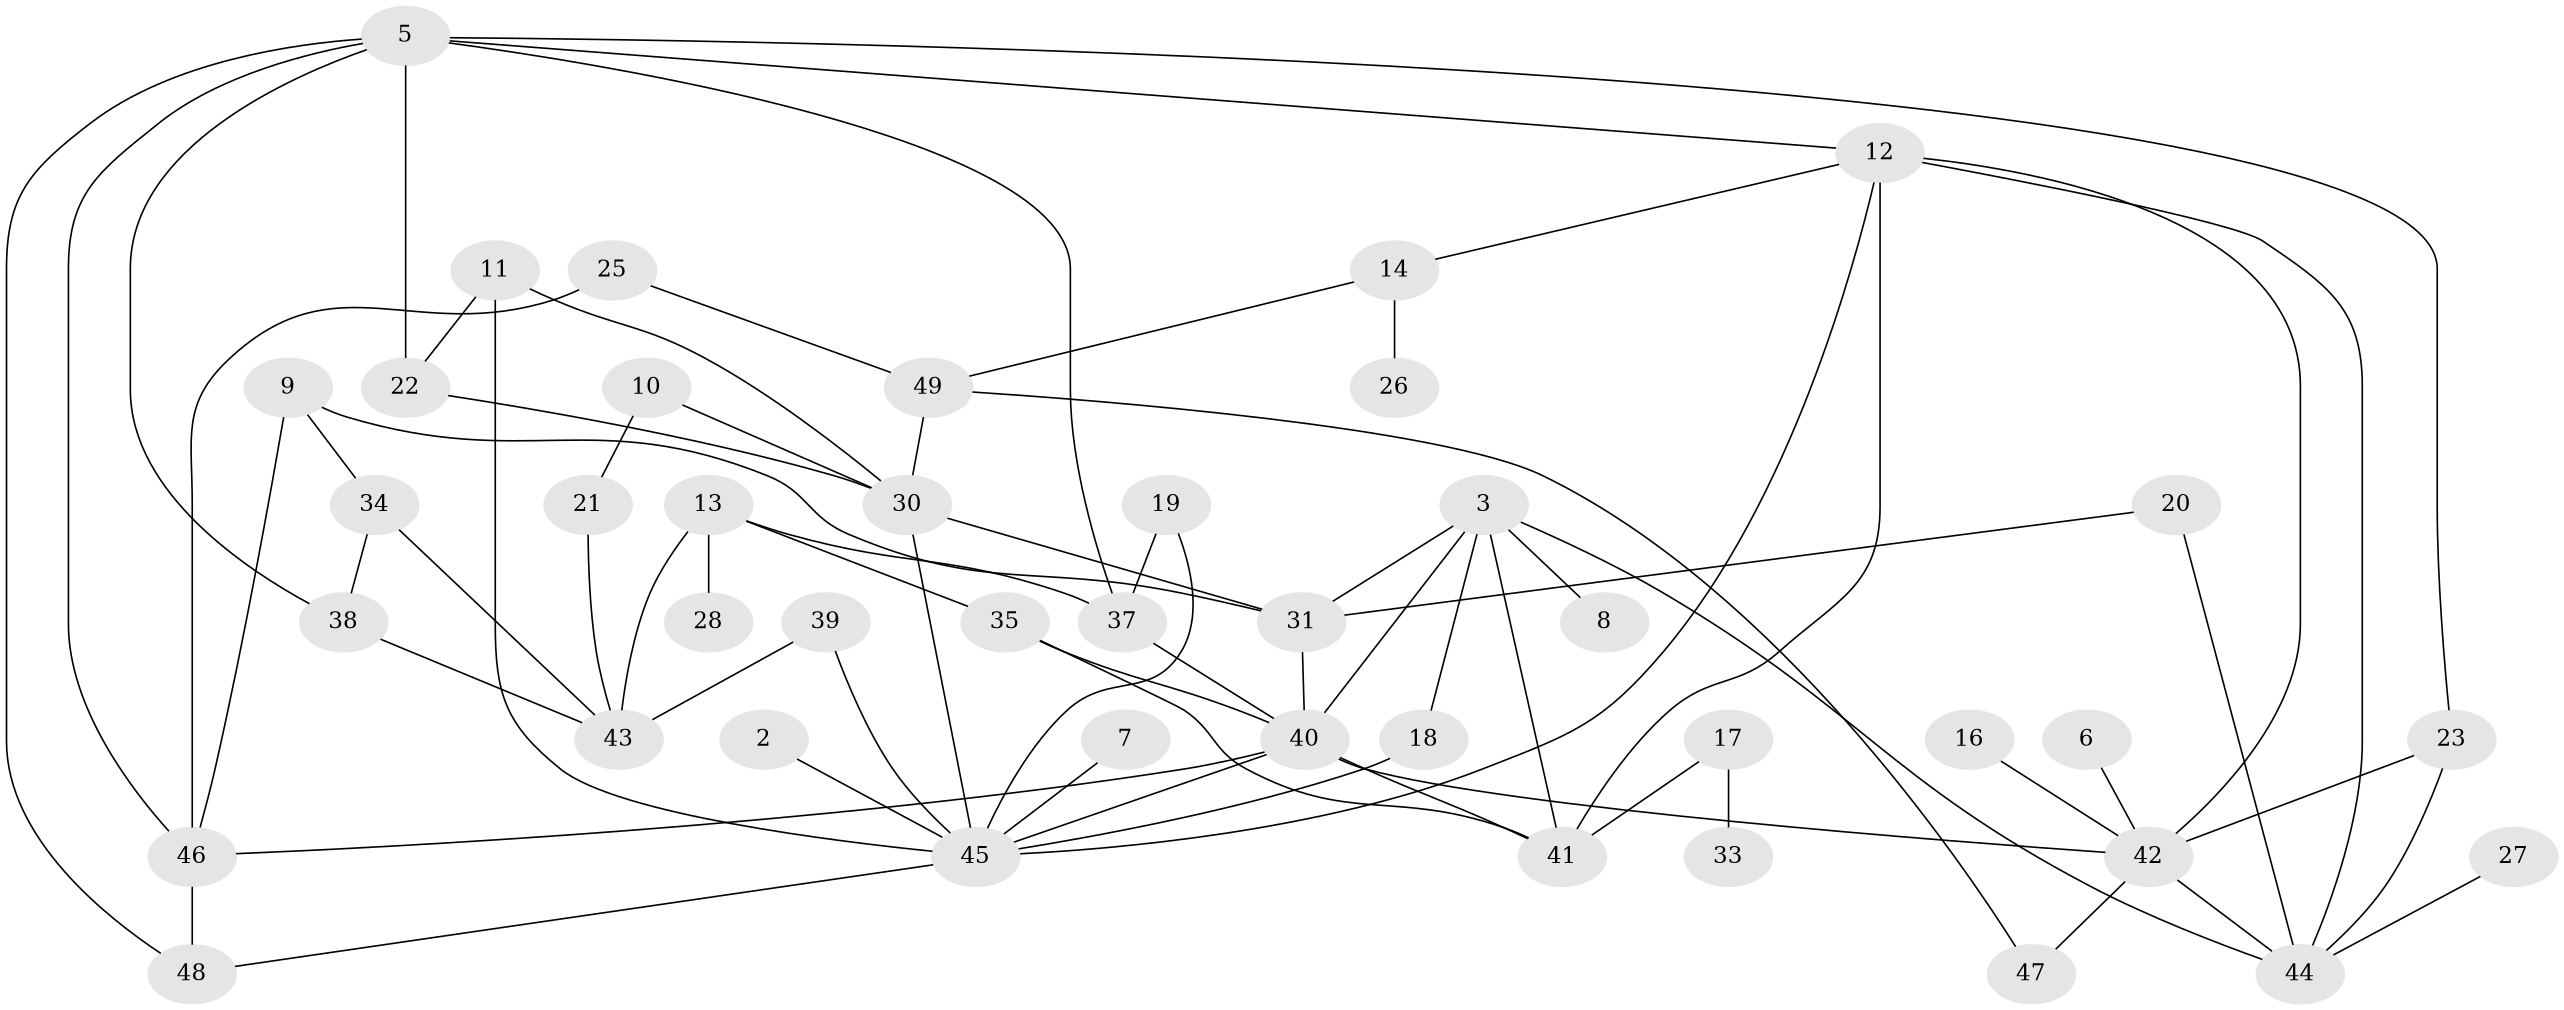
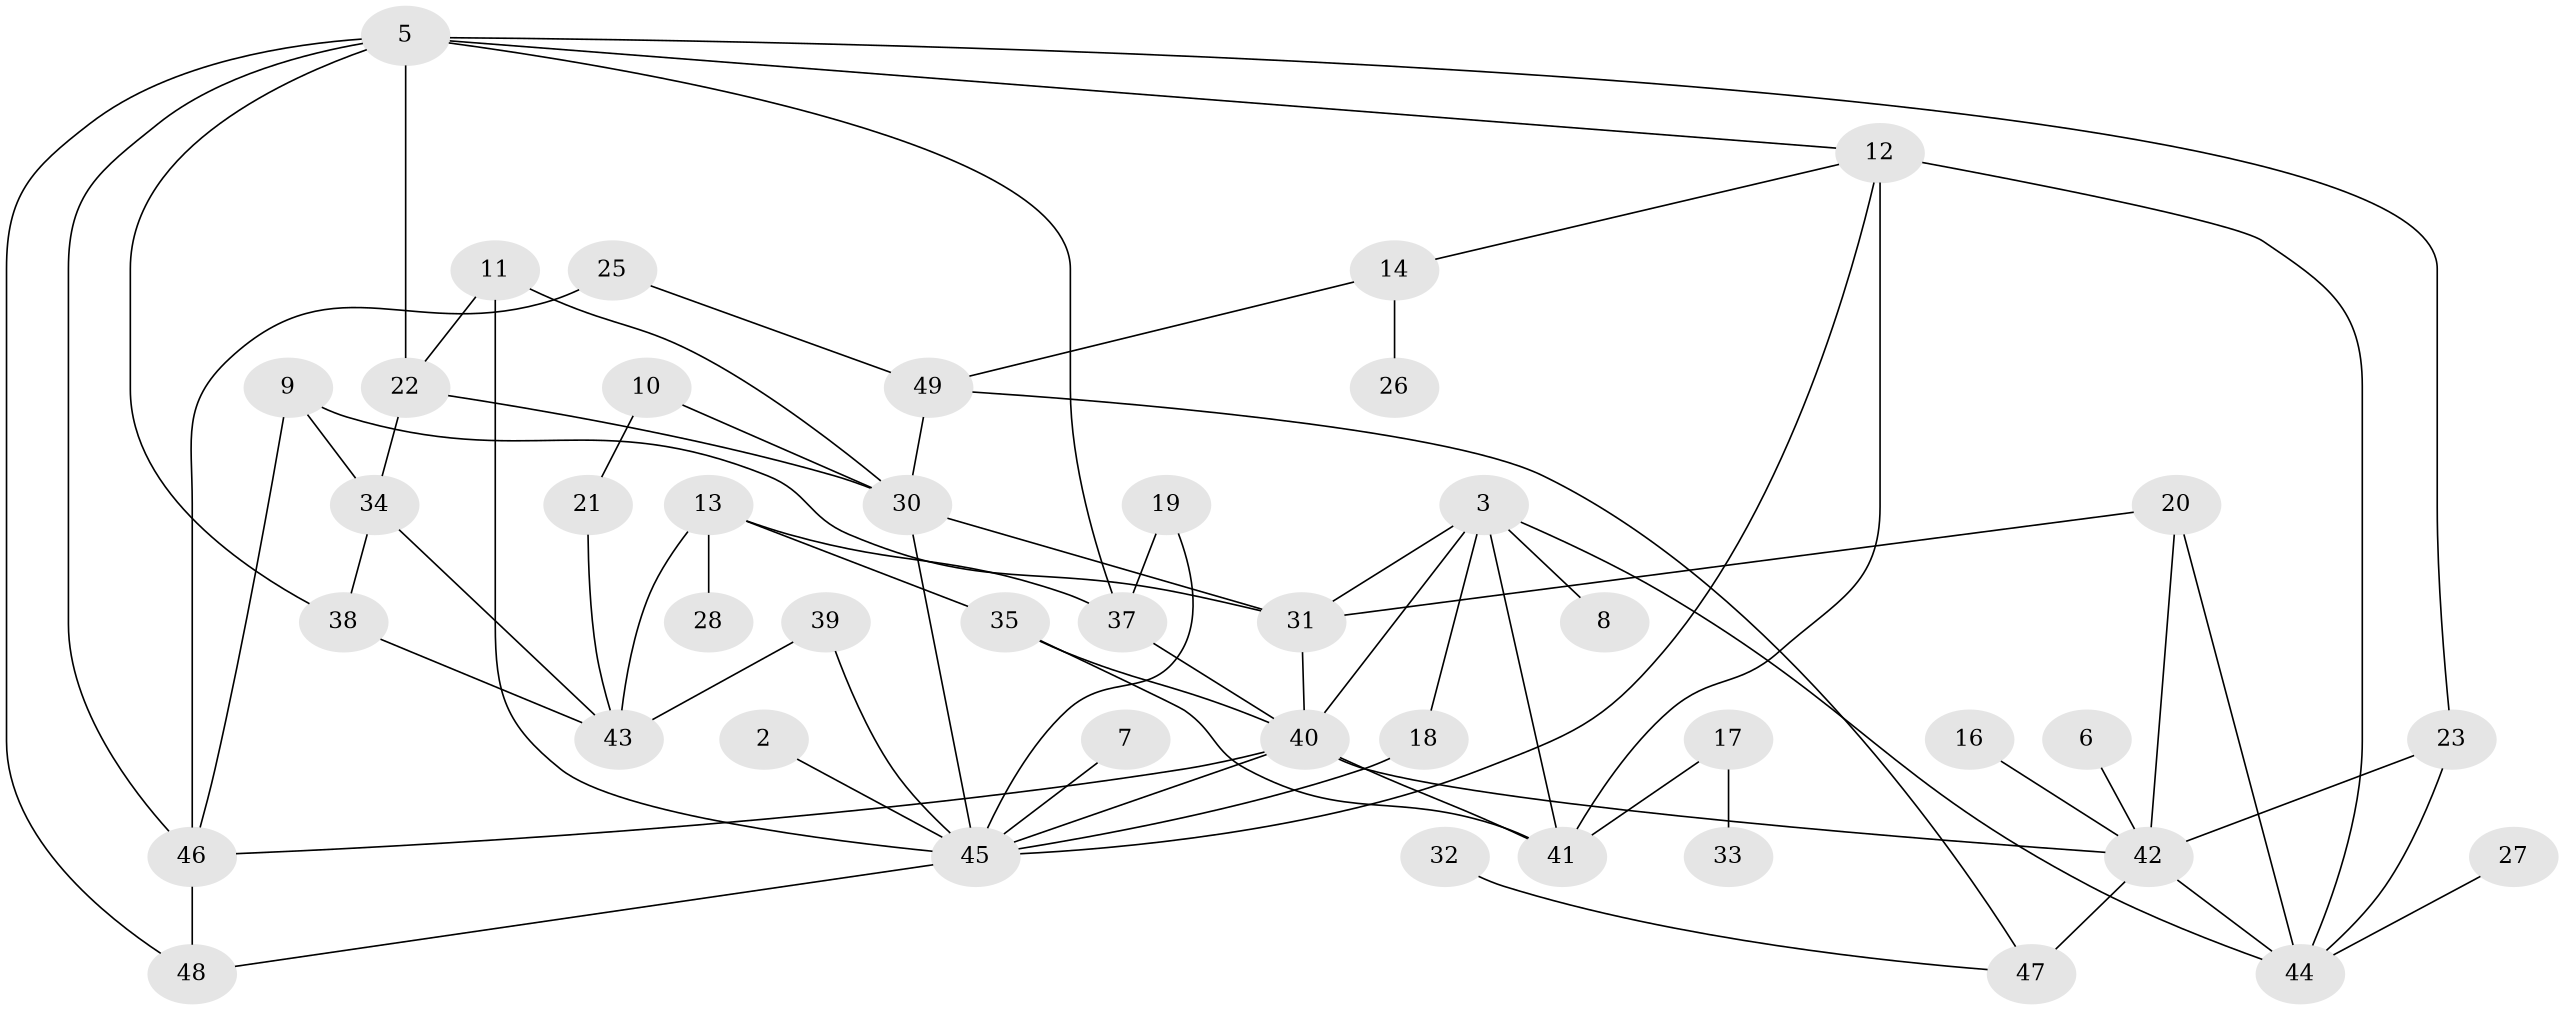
edge "12" -- "42": now "20" -- "42"
edge "22" -- "34": added
node "32": added
